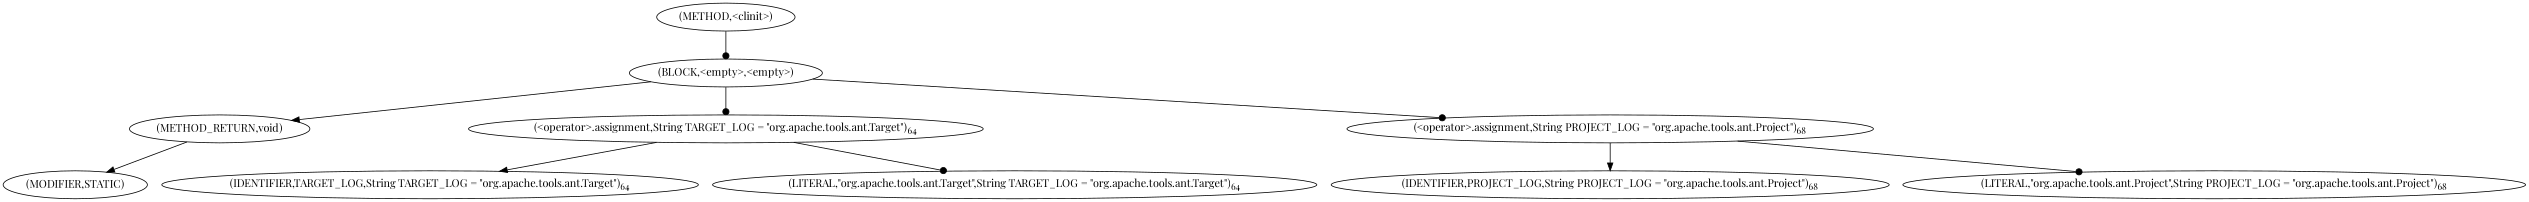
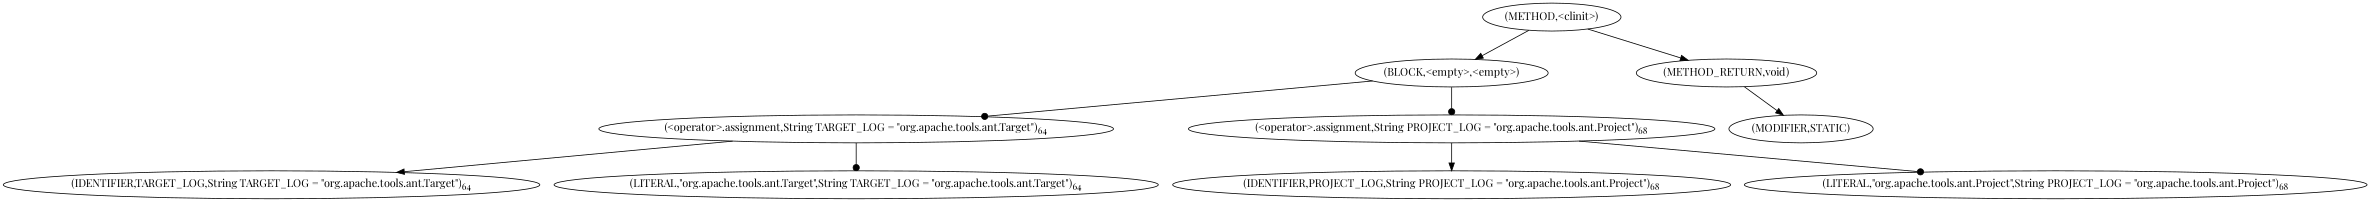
edge "(METHOD,<clinit>)" -> "(BLOCK,<empty>,<empty>)": arrowhead dot -> normal
edge "(BLOCK,<empty>,<empty>)" -> "(METHOD_RETURN,void)": now "(METHOD,<clinit>)" -> "(METHOD_RETURN,void)"
